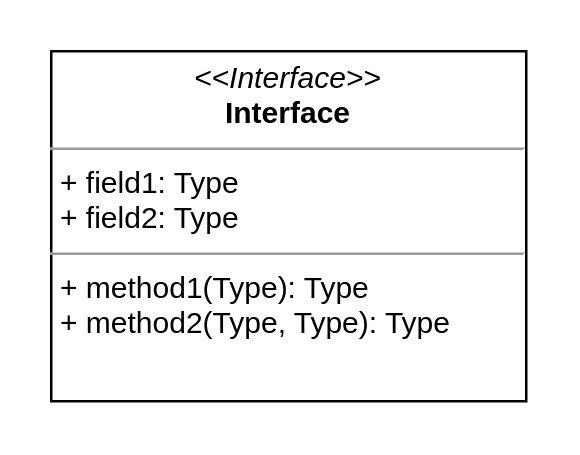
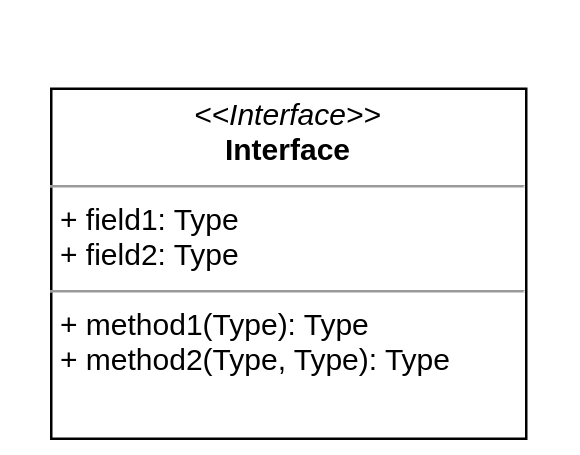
node "<<Interface>> Interface + field1: Type + field2: Type + method1(Type): Type + method2(Type, Type): Type": moved (289, 226) -> (289, 264)
